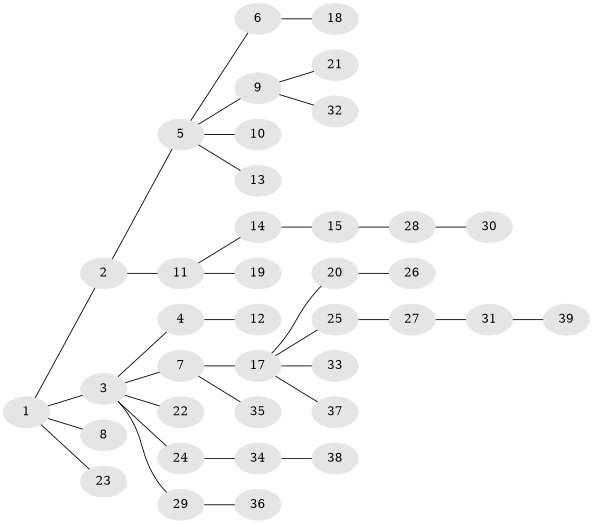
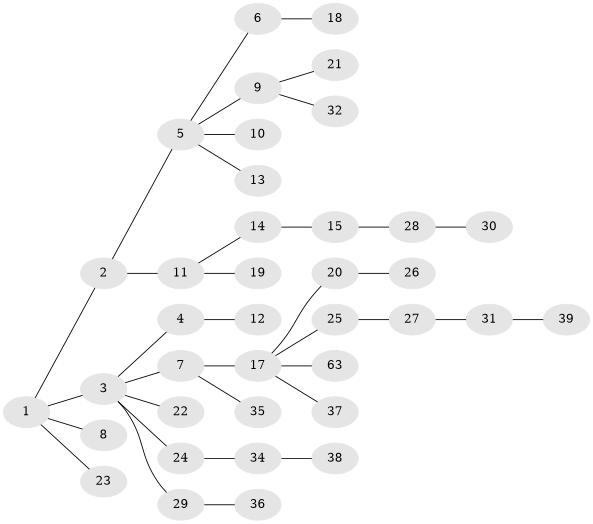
node "33": label "33" -> "63"
